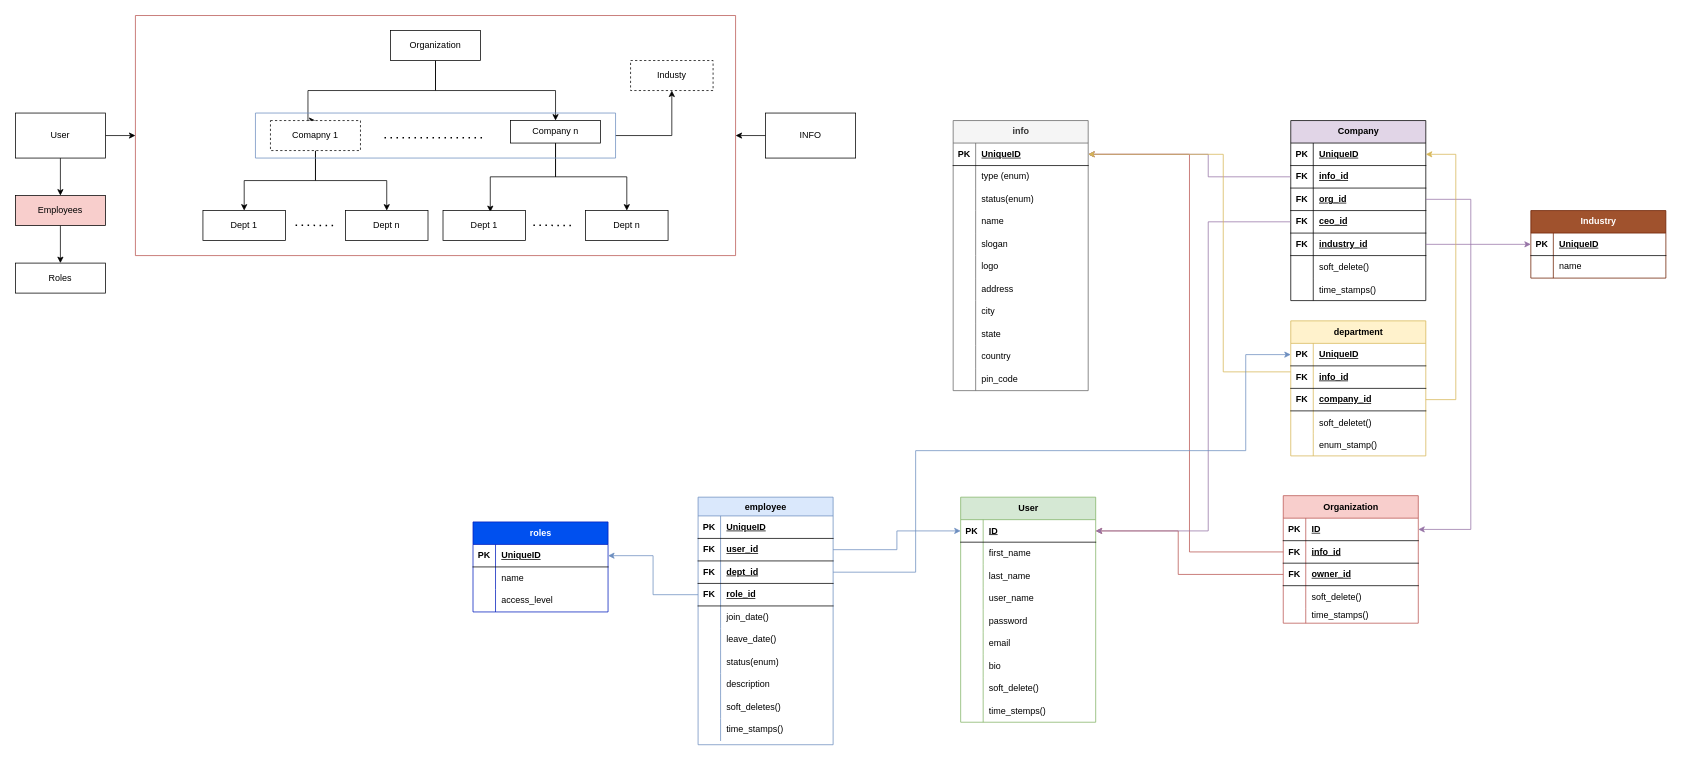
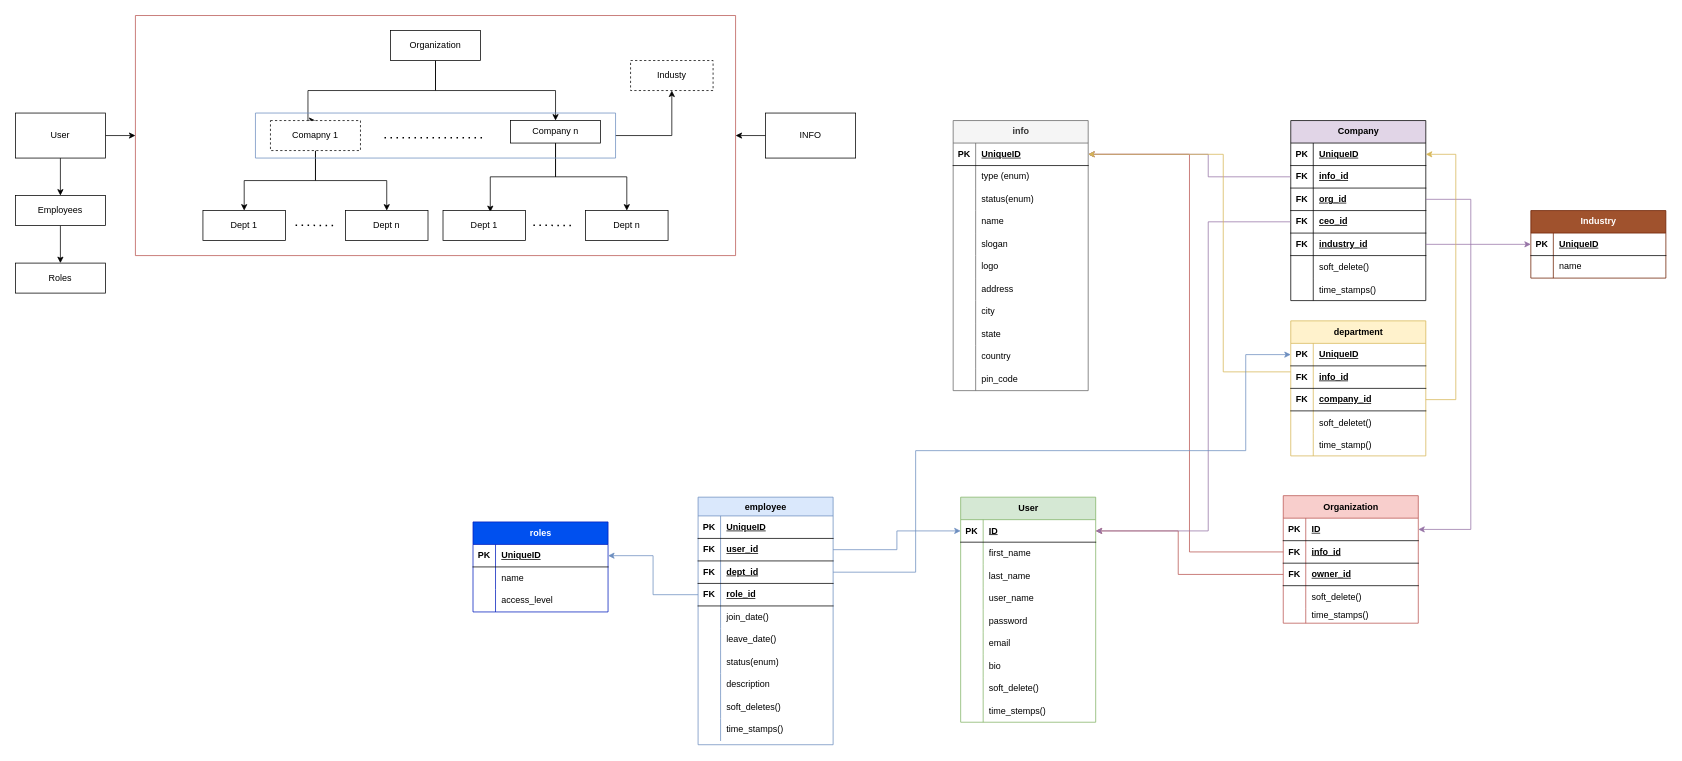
node "Employees": fillcolor #f8cecc -> #ffffff
node "enum_stamp()": label "enum_stamp()" -> "time_stamp()"
